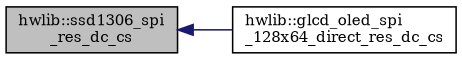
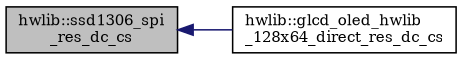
node "hwlib::glcd_oled_spi _128x64_direct_res_dc_cs": label "hwlib::glcd_oled_spi _128x64_direct_res_dc_cs" -> "hwlib::glcd_oled_hwlib _128x64_direct_res_dc_cs"
